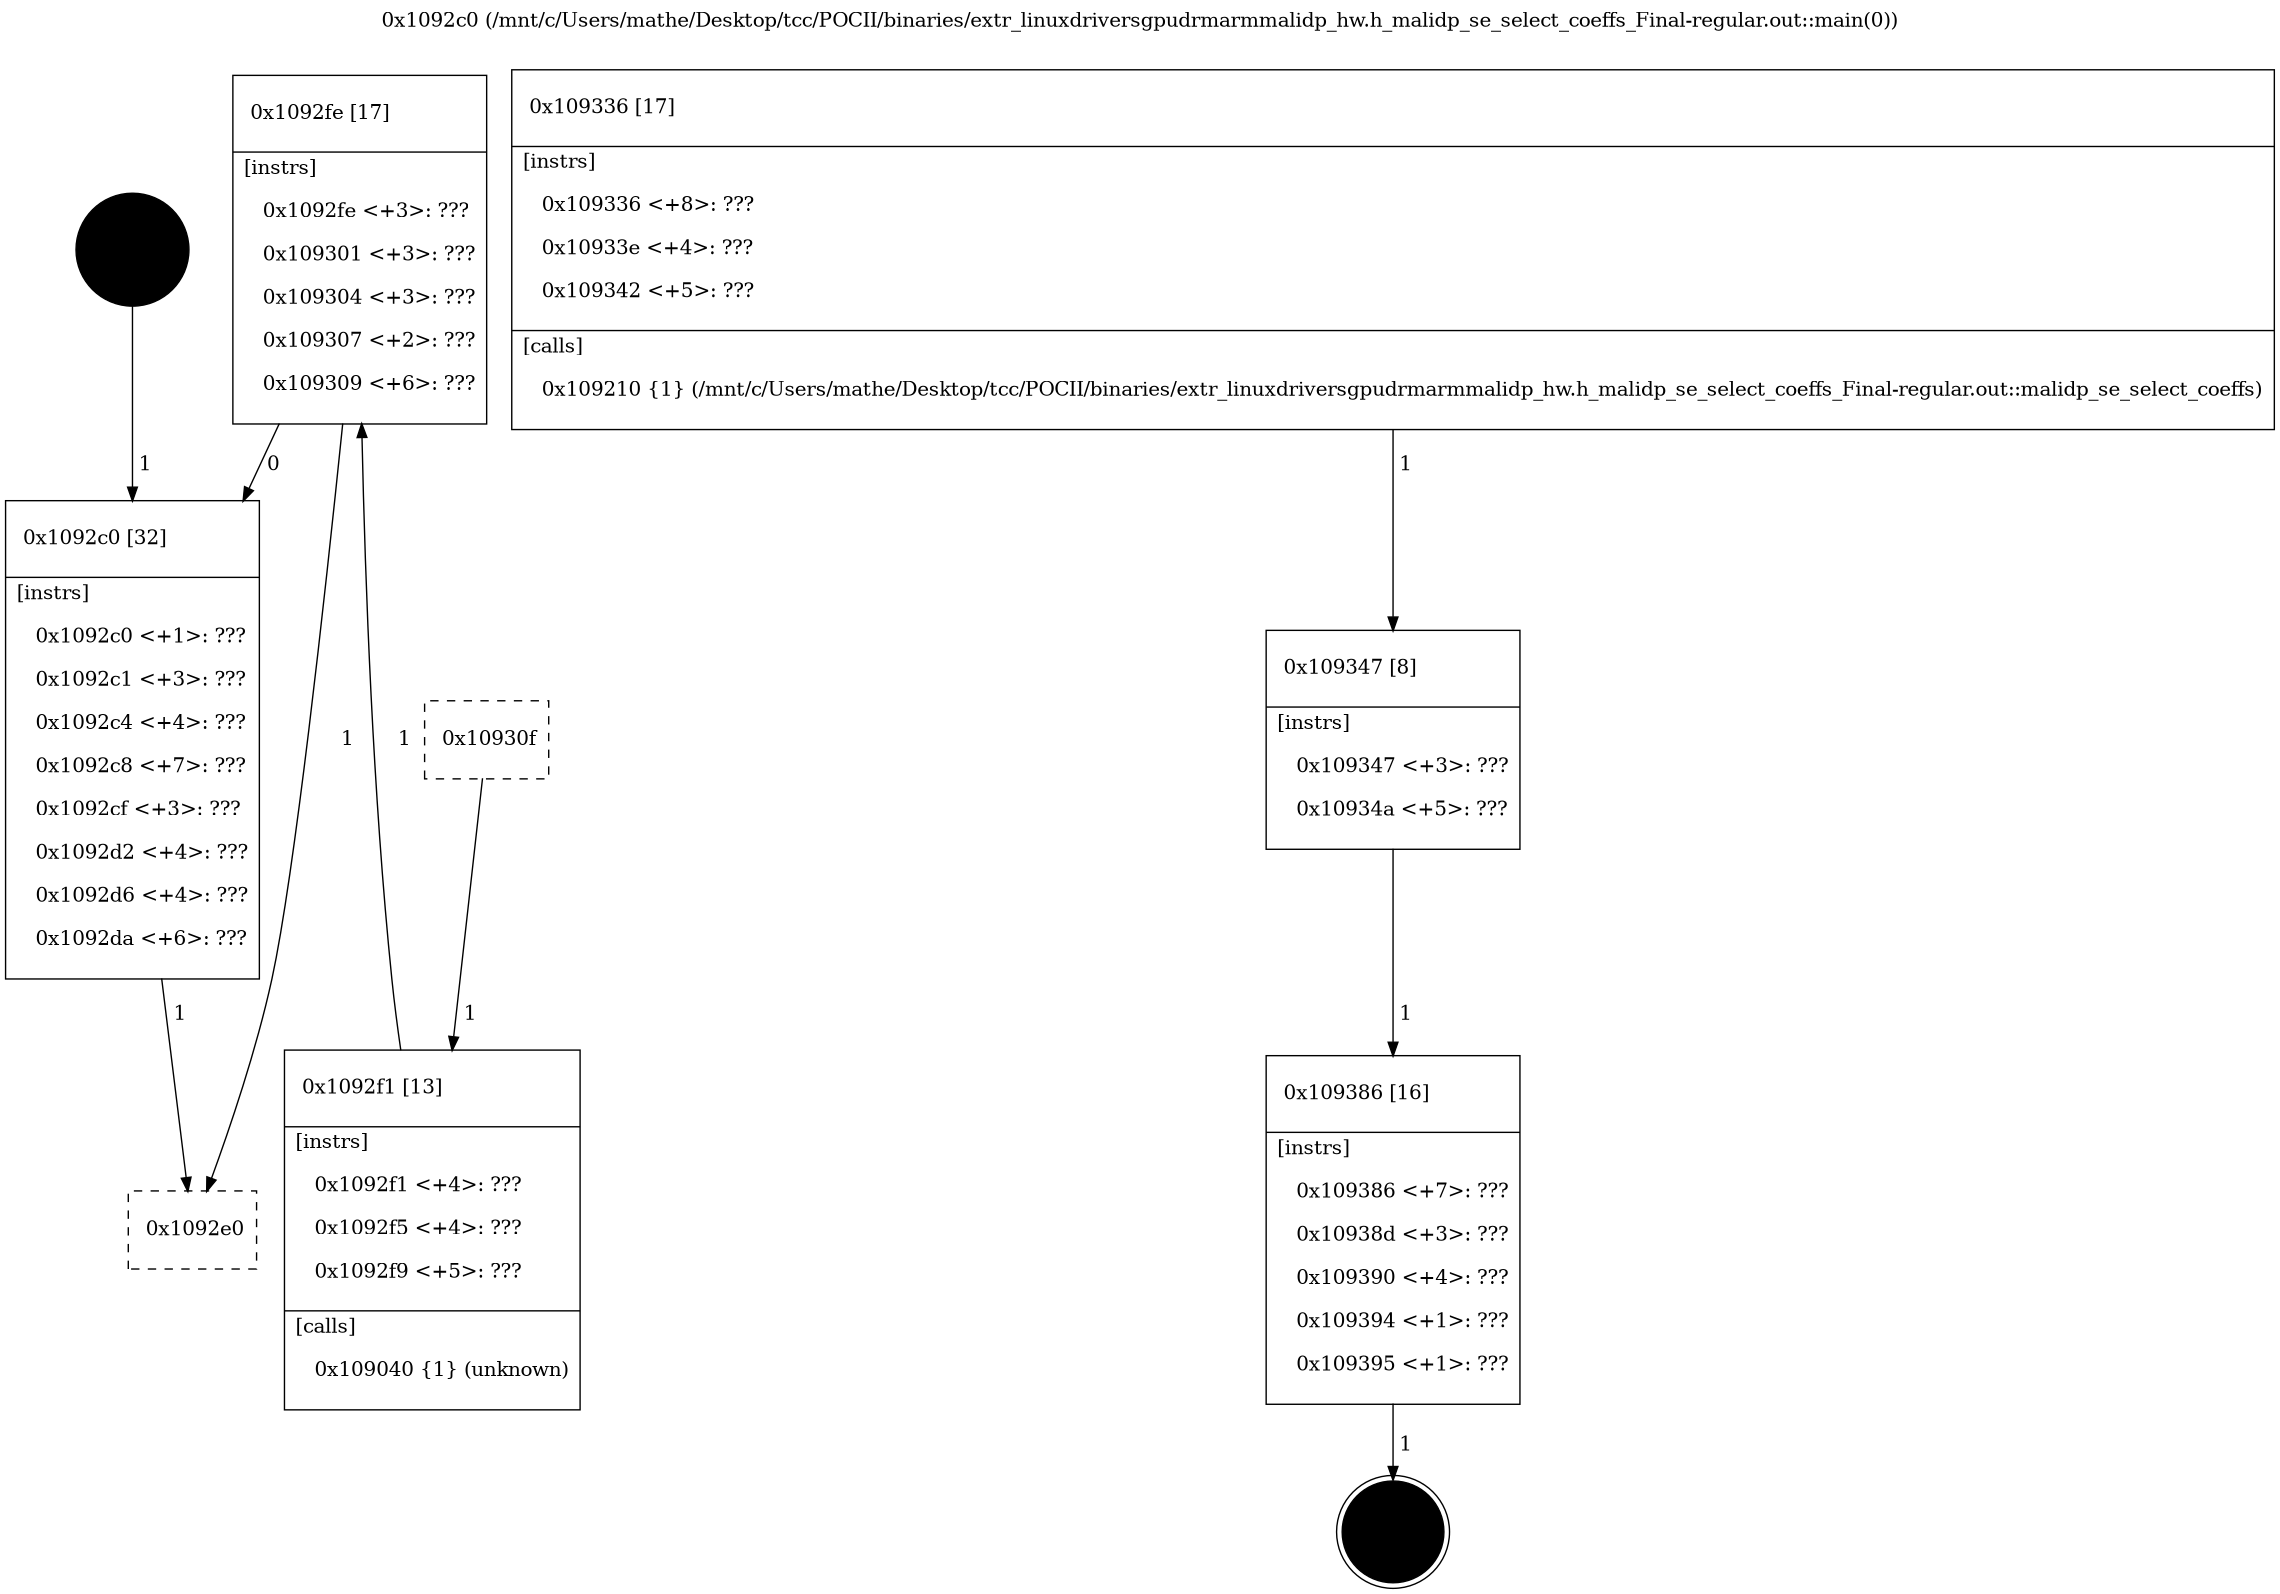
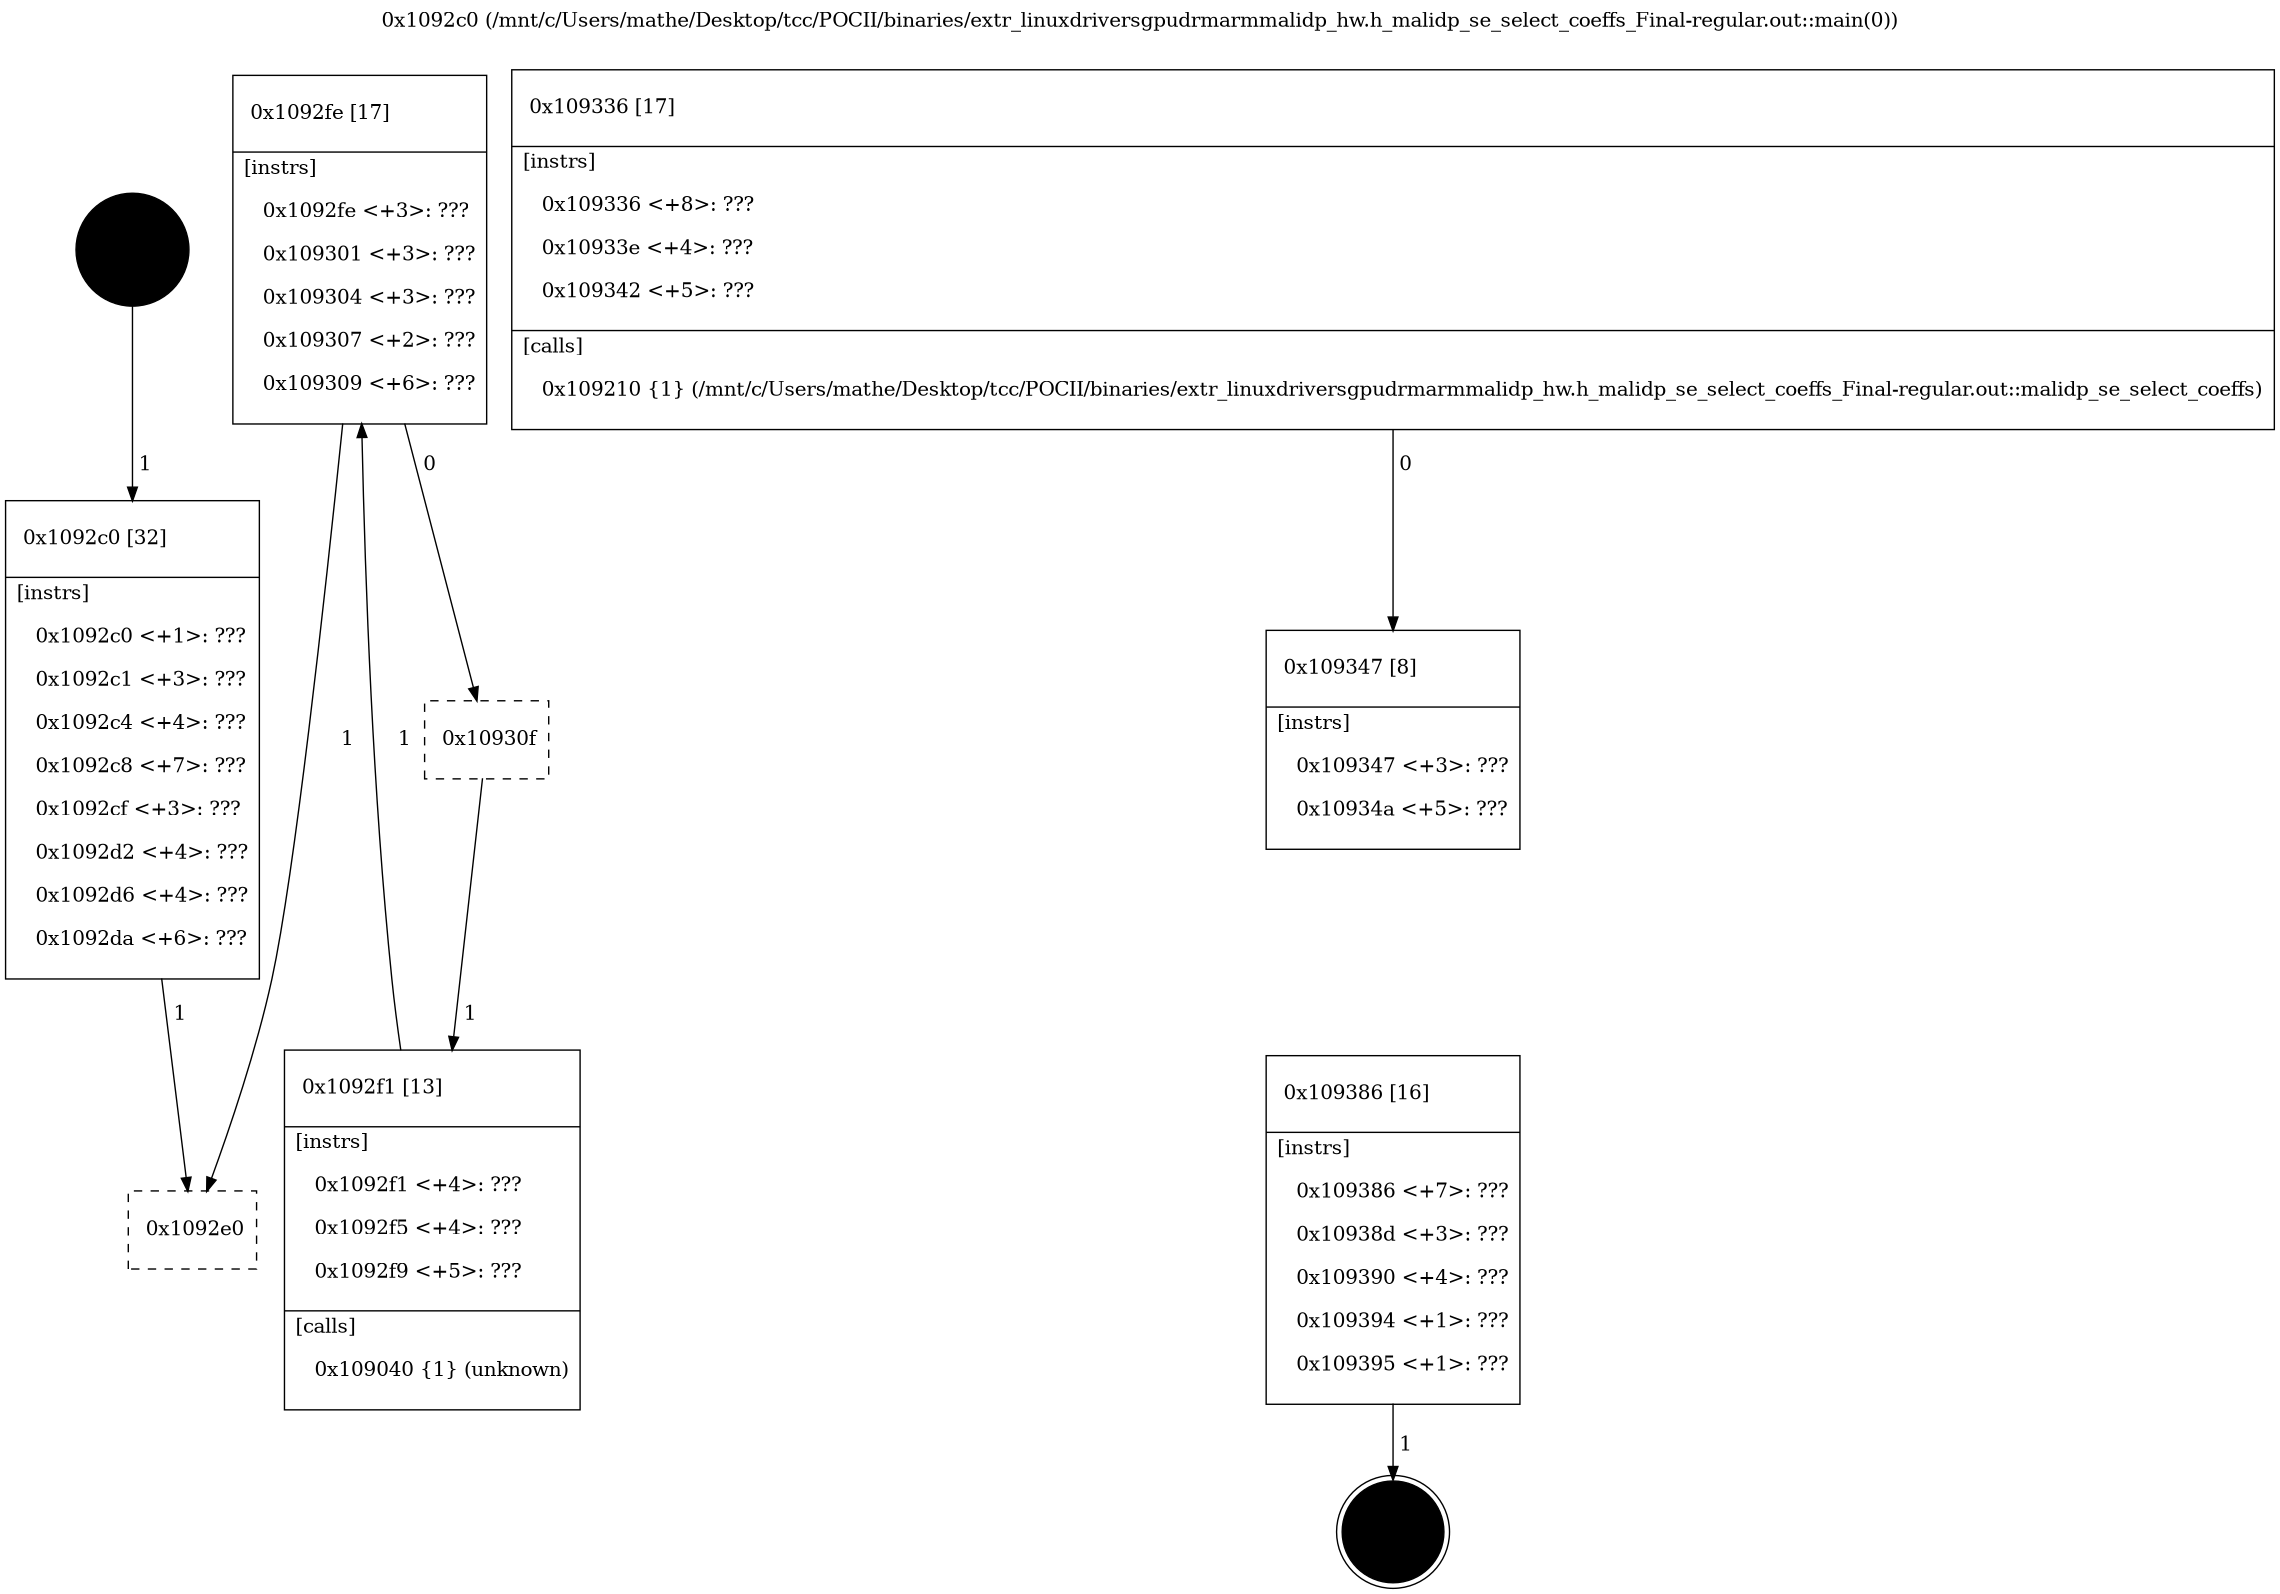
edge "0x1092fe [17]" -> "0x1092c0 [32]": now "0x1092fe [17]" -> "0x10930f"
edge "0x109336 [17]" -> "0x109347 [8]": label " 1" -> " 0"
edge "0x109347 [8]" -> "0x109386 [16]": removed, label "1"
